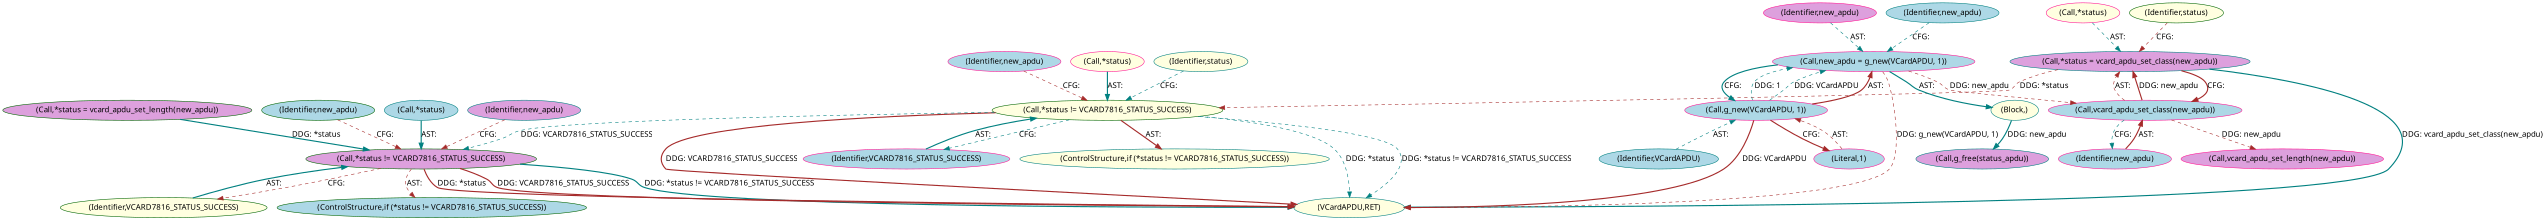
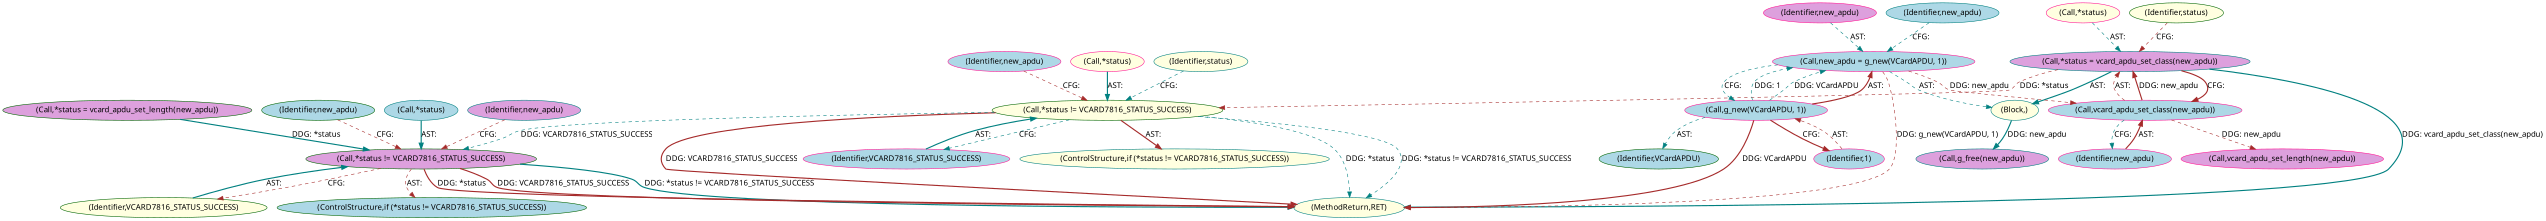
edge "(Call,new_apdu = g_new(VCardAPDU, 1))" -> "(Call,g_new(VCardAPDU, 1))": style bold -> dashed
edge "(Call,*status = vcard_apdu_set_class(new_apdu))" -> "(Block,)": added, label "AST:"
edge "(Call,new_apdu = g_new(VCardAPDU, 1))" -> "(Block,)": style bold -> dashed
edge "(Identifier,VCardAPDU)" -> "(Call,g_new(VCardAPDU, 1))": reversed
node "(Identifier,VCardAPDU)": color teal -> darkgreen
node "(Literal,1)": label "(Literal,1)" -> "(Identifier,1)"
node "(Call,g_free(status_apdu))": label "(Call,g_free(status_apdu))" -> "(Call,g_free(new_apdu))"
node "(VCardAPDU,RET)": label "(VCardAPDU,RET)" -> "(MethodReturn,RET)"
